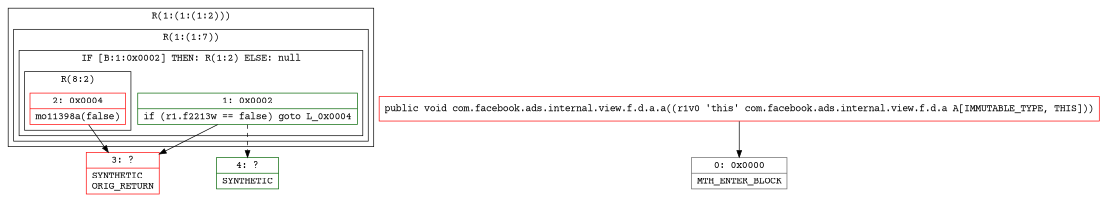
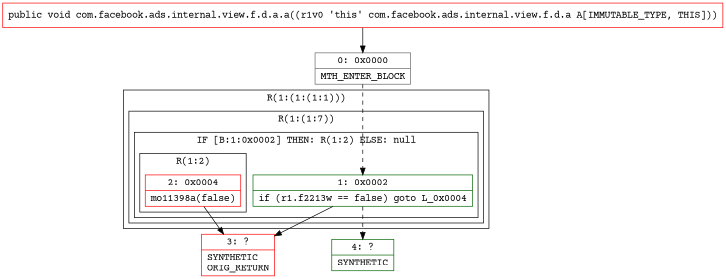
cluster "R(1:(1:(1:2)))": label "R(1:(1:(1:2)))" -> "R(1:(1:(1:1)))"
cluster "R(8:2)": label "R(8:2)" -> "R(1:2)"
edge "0: 0x0000" -> "1: 0x0002": added
